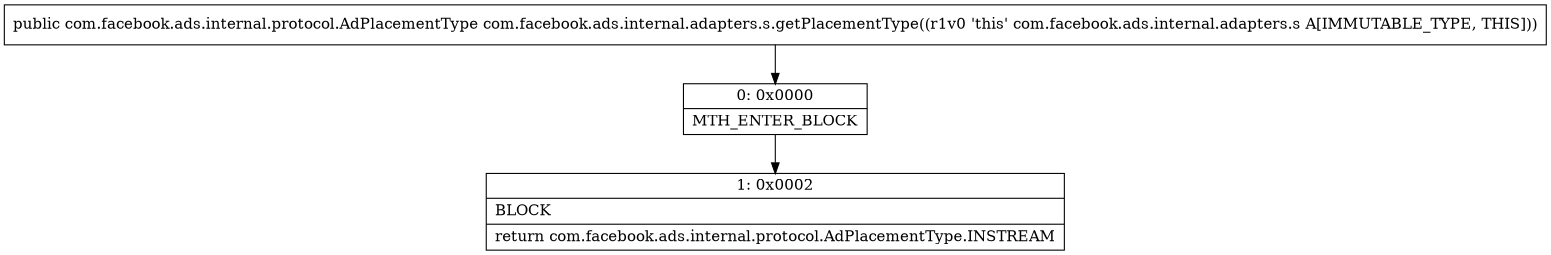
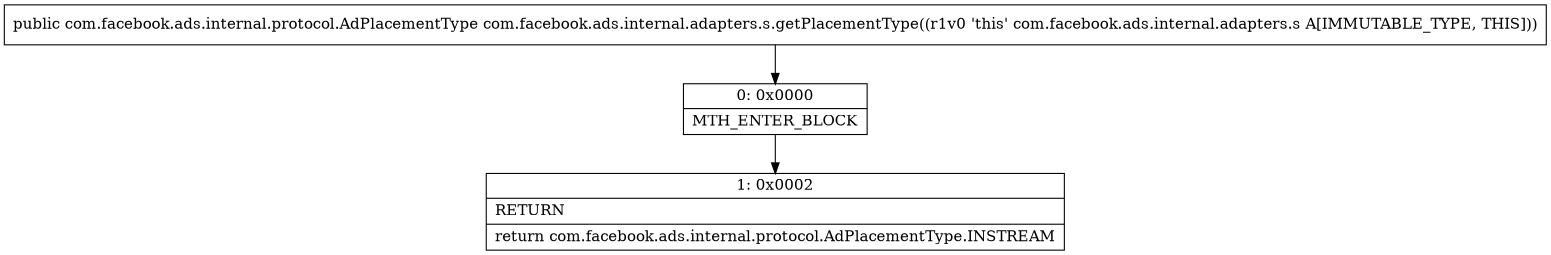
node "1: 0x0002": text "BLOCK" -> "RETURN"
